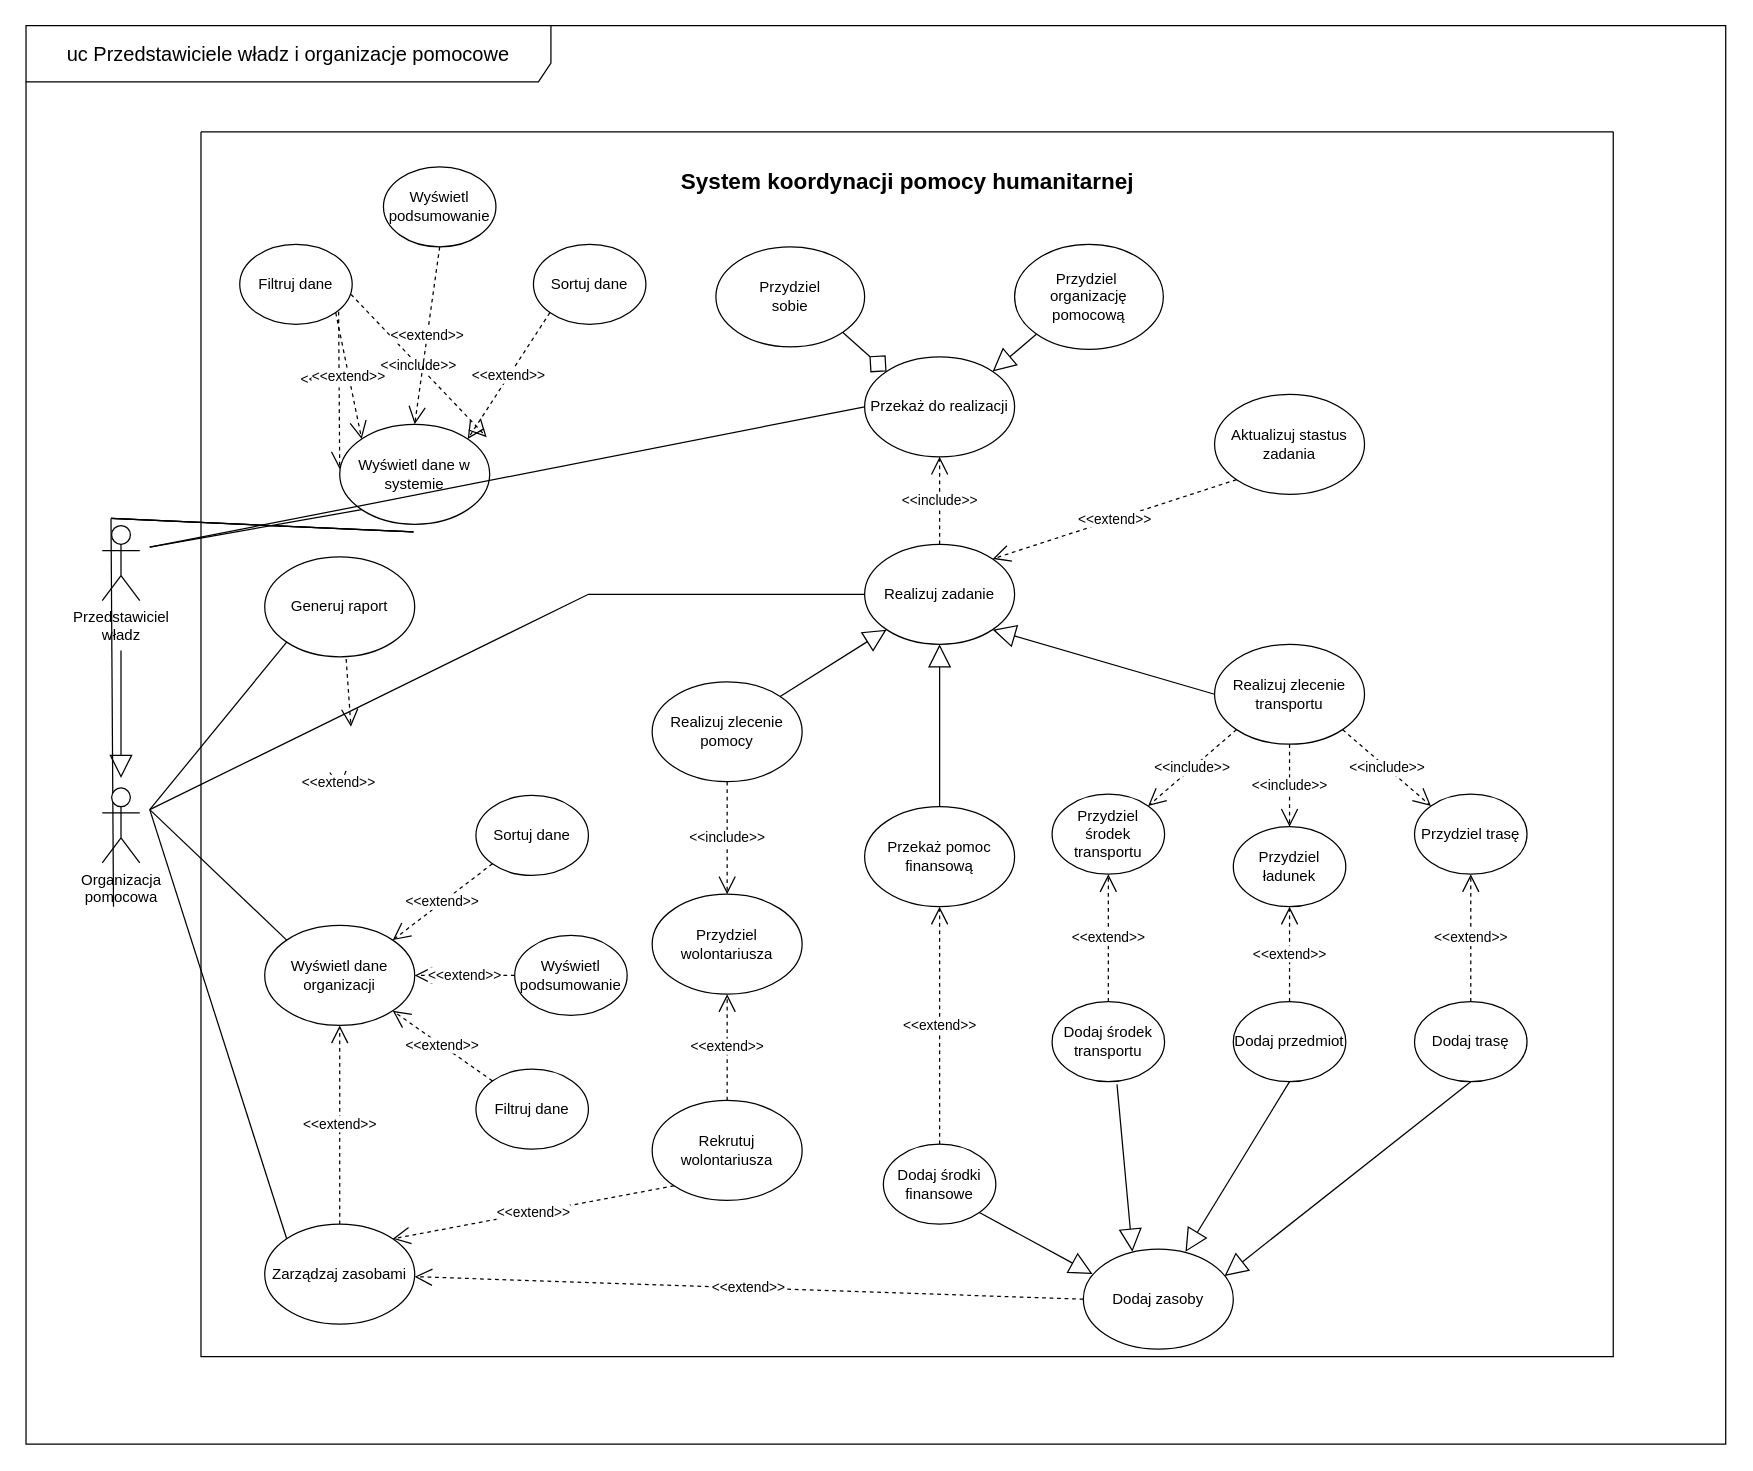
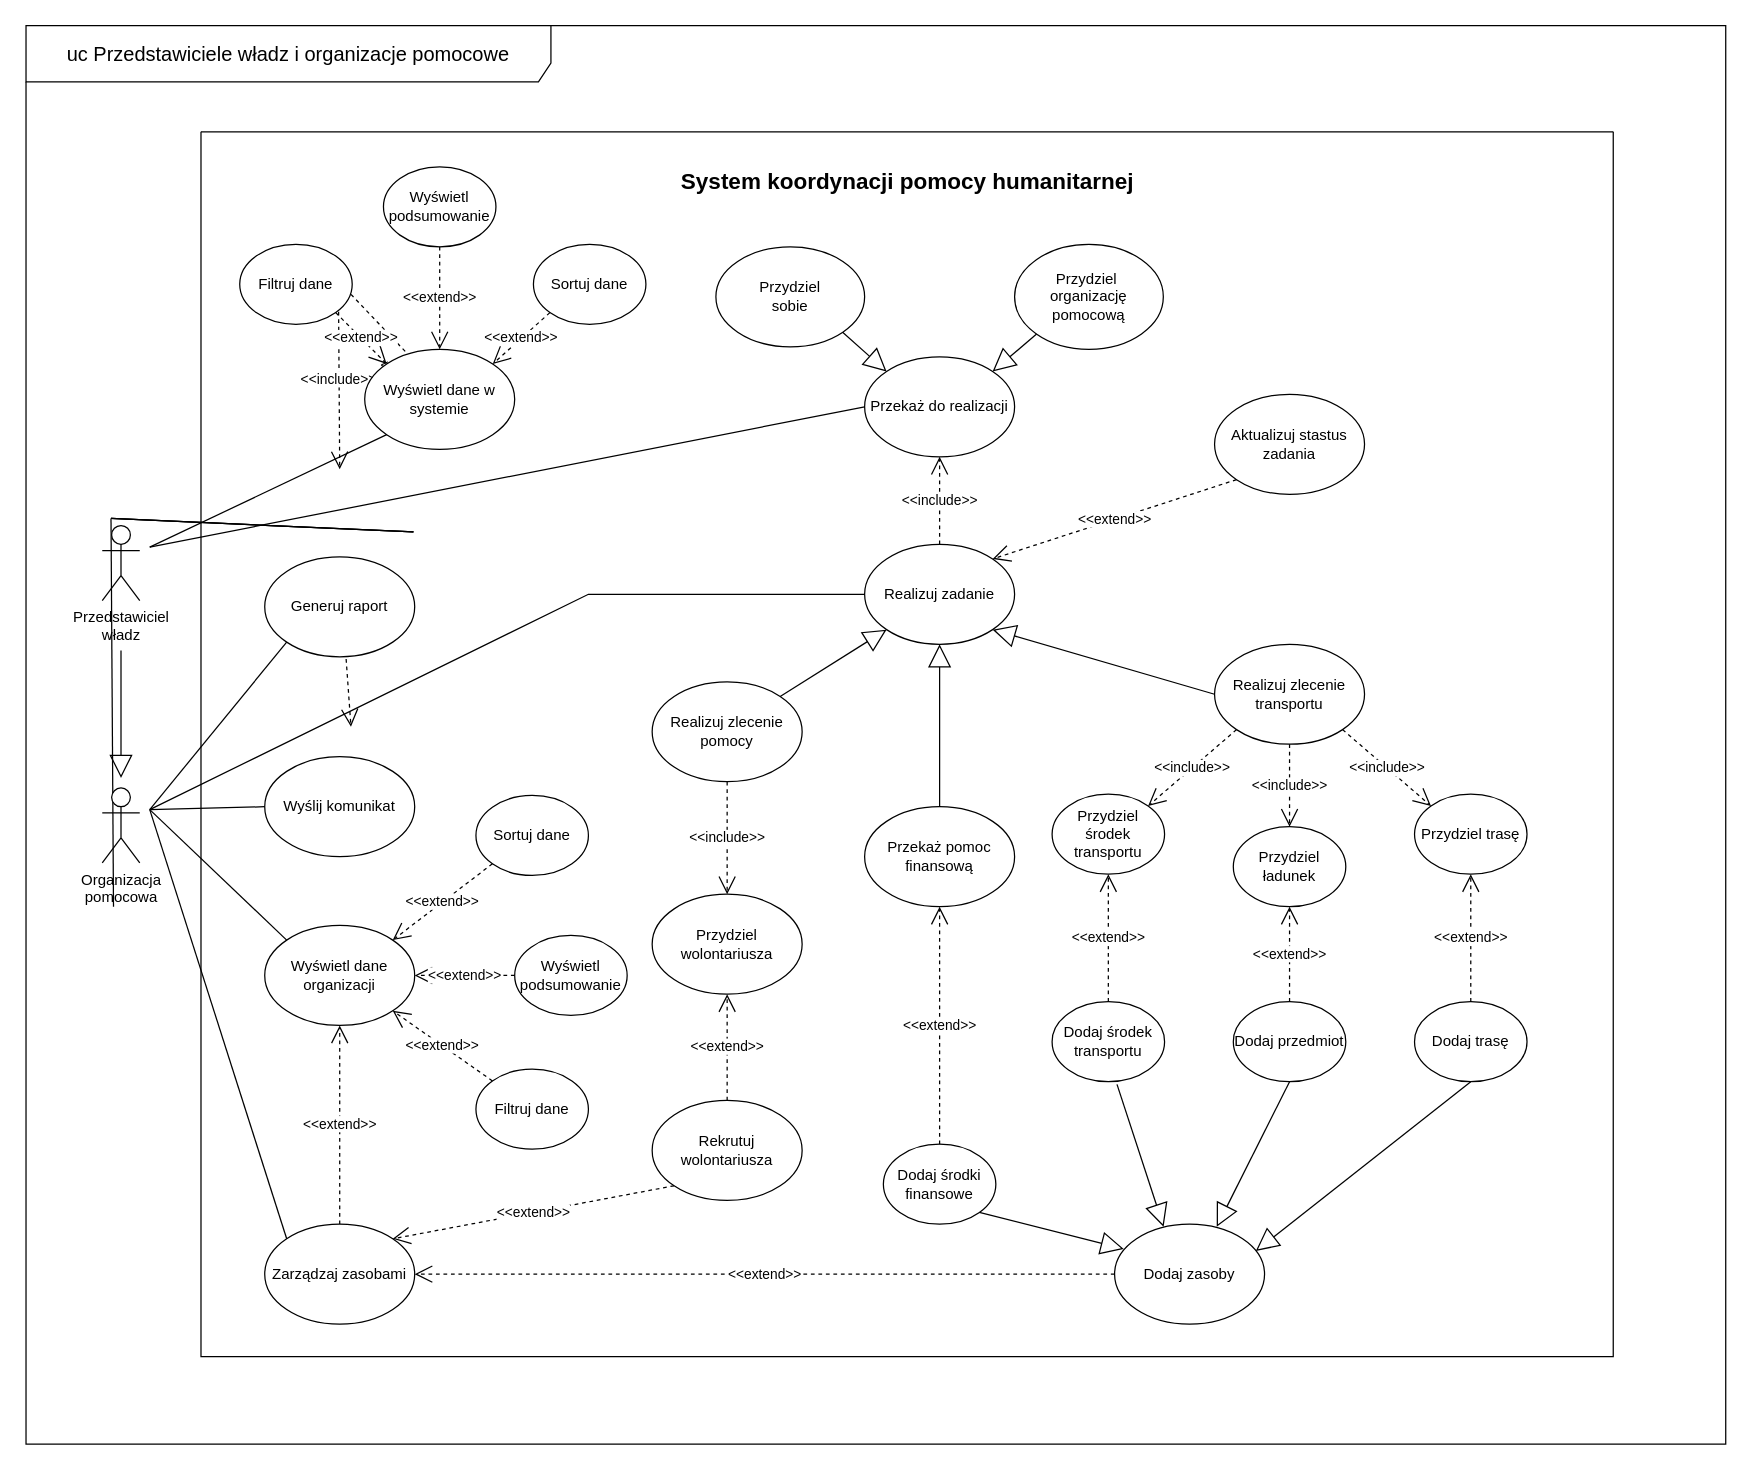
edge "Przydziel sobie" -> "Przekaż do realizacji": arrowhead diamond -> block
node "Wyświetl dane w systemie": moved (414, 474) -> (439, 399)
node "Wyślij komunikat": added
edge "Wyślij komunikat" -- "Organizacja pomocowa": added
node "Dodaj zasoby": moved (1158, 1299) -> (1189, 1274)
